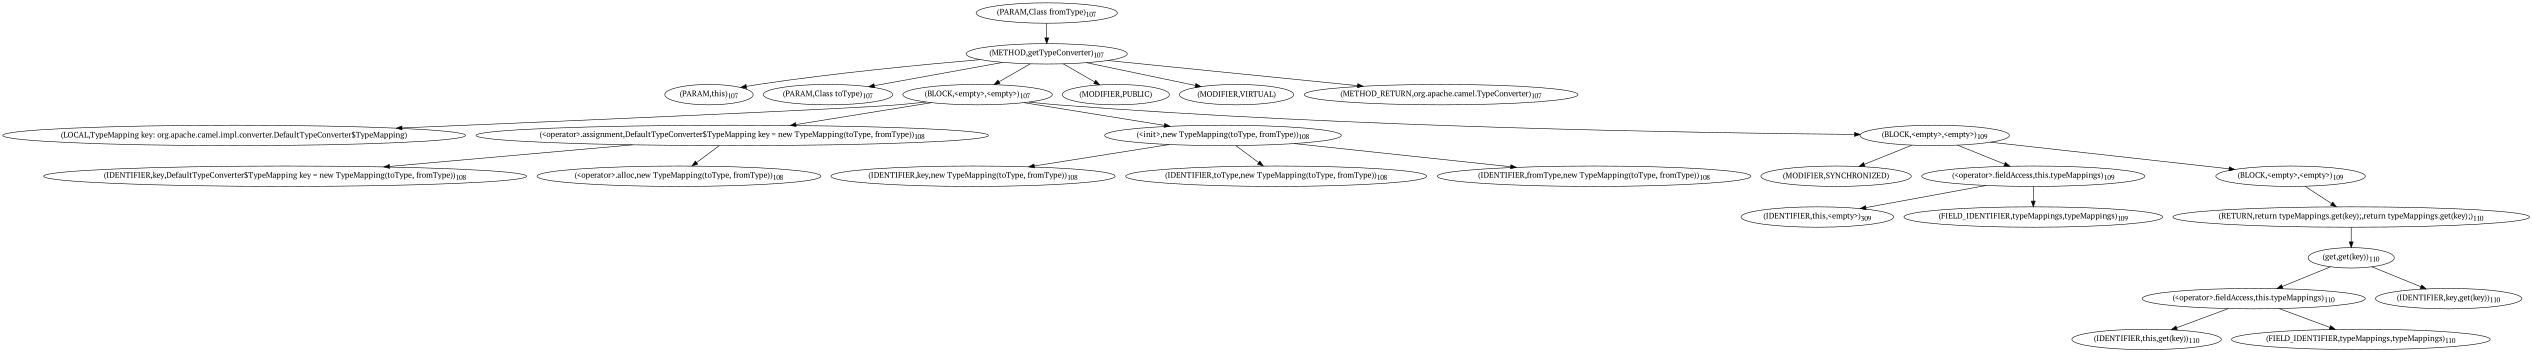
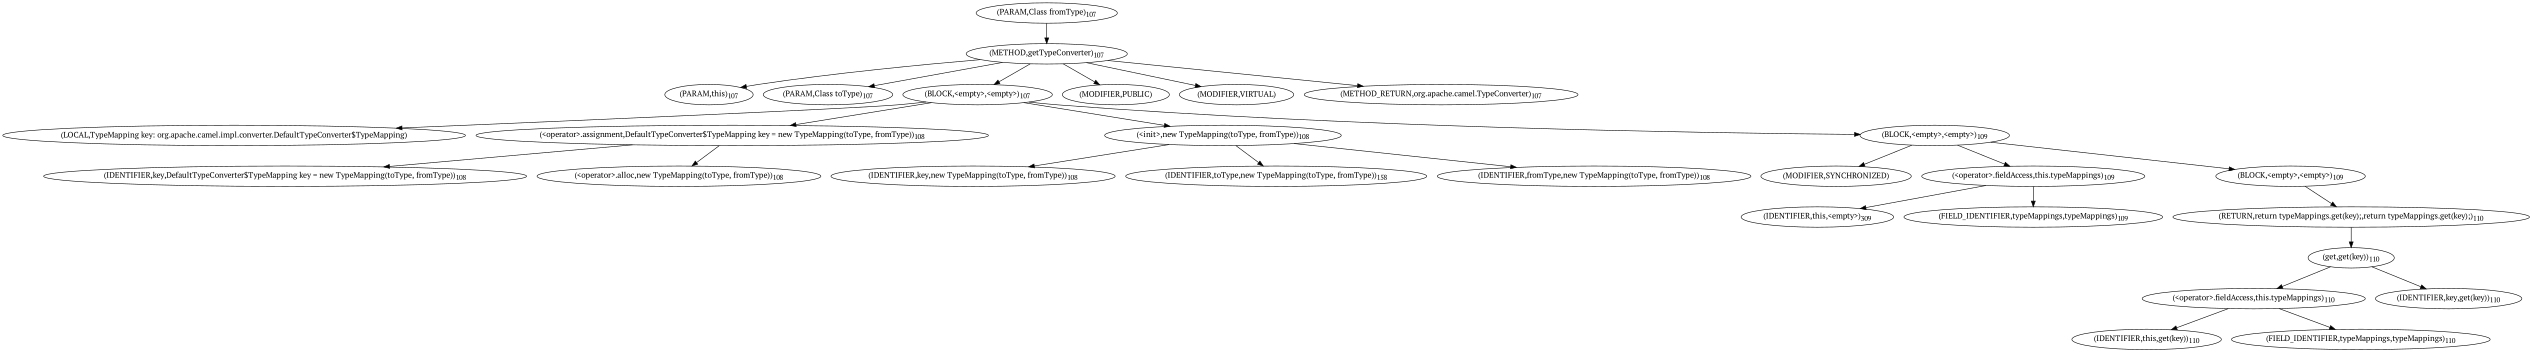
node "(IDENTIFIER,toType,new TypeMapping(toType, fromType))": text "108" -> "158"
